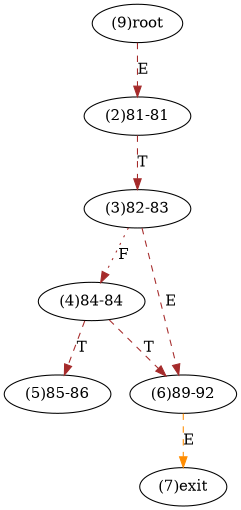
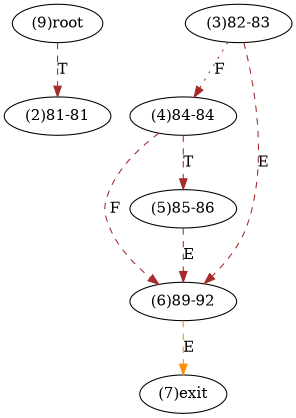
edge "(9)root" -> "(2)81-81": label "E" -> "T"
edge "(2)81-81" -> "(3)82-83": removed, label "T"
edge "(5)85-86" -> "(6)89-92": added, label "E"
edge "(4)84-84" -> "(6)89-92": label "T" -> "F"
